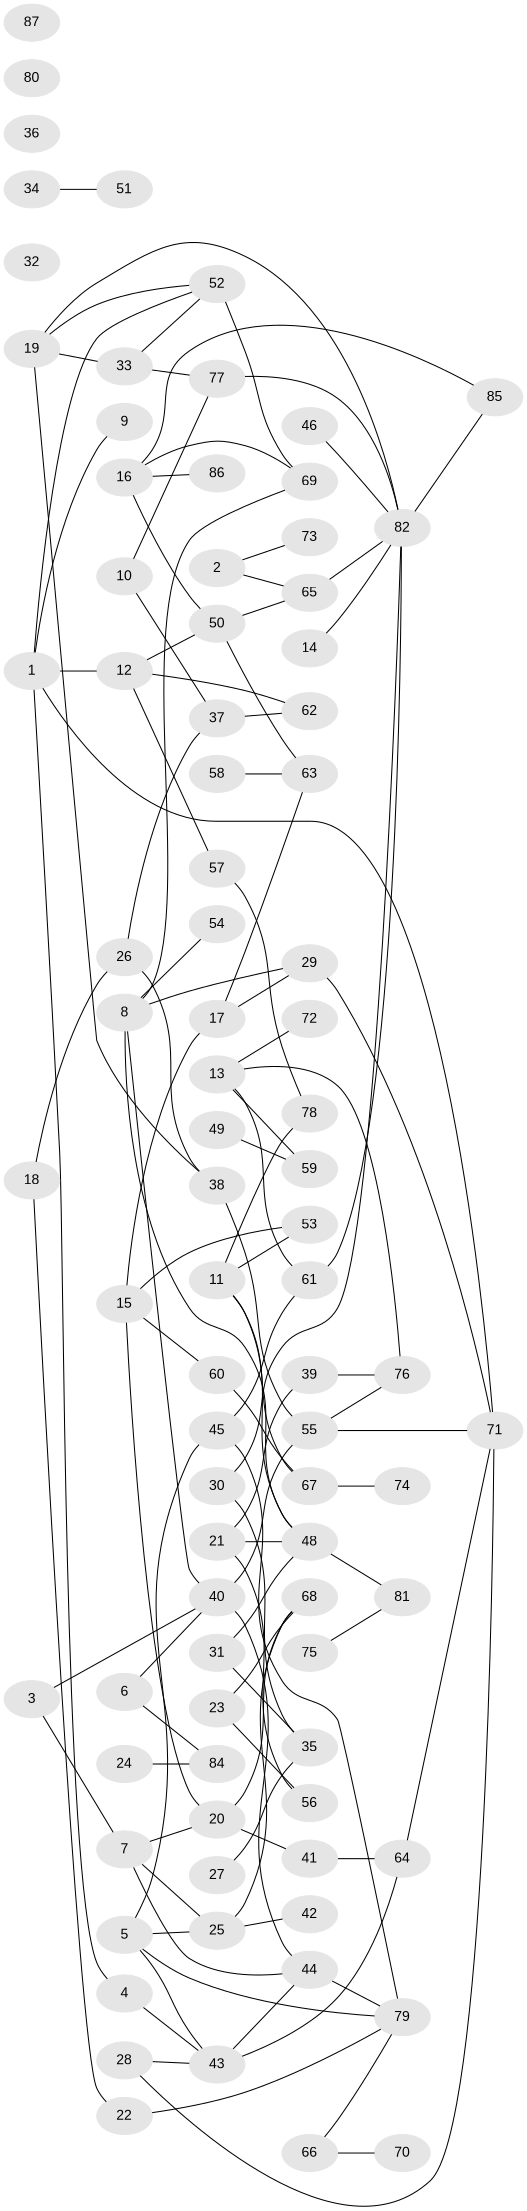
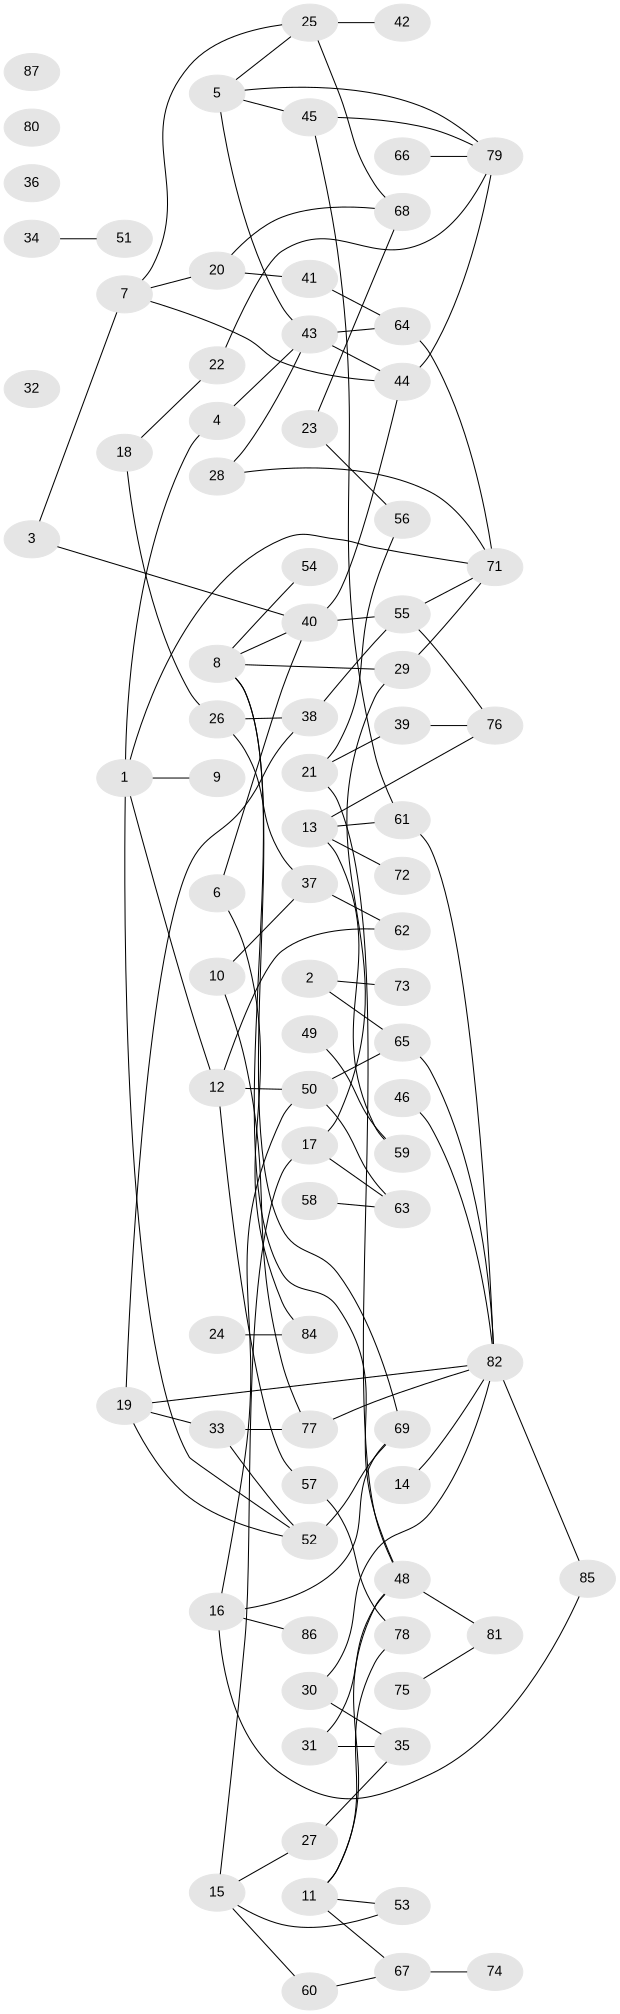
edge "15" -- "20": now "15" -- "27"
node "70": removed
